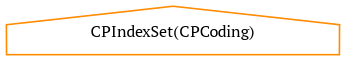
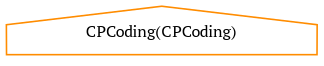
node "CPIndexSet(CPCoding)": label "CPIndexSet(CPCoding)" -> "CPCoding(CPCoding)"
